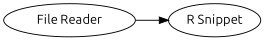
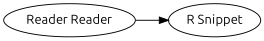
node "File Reader": label "File Reader" -> "Reader Reader"
